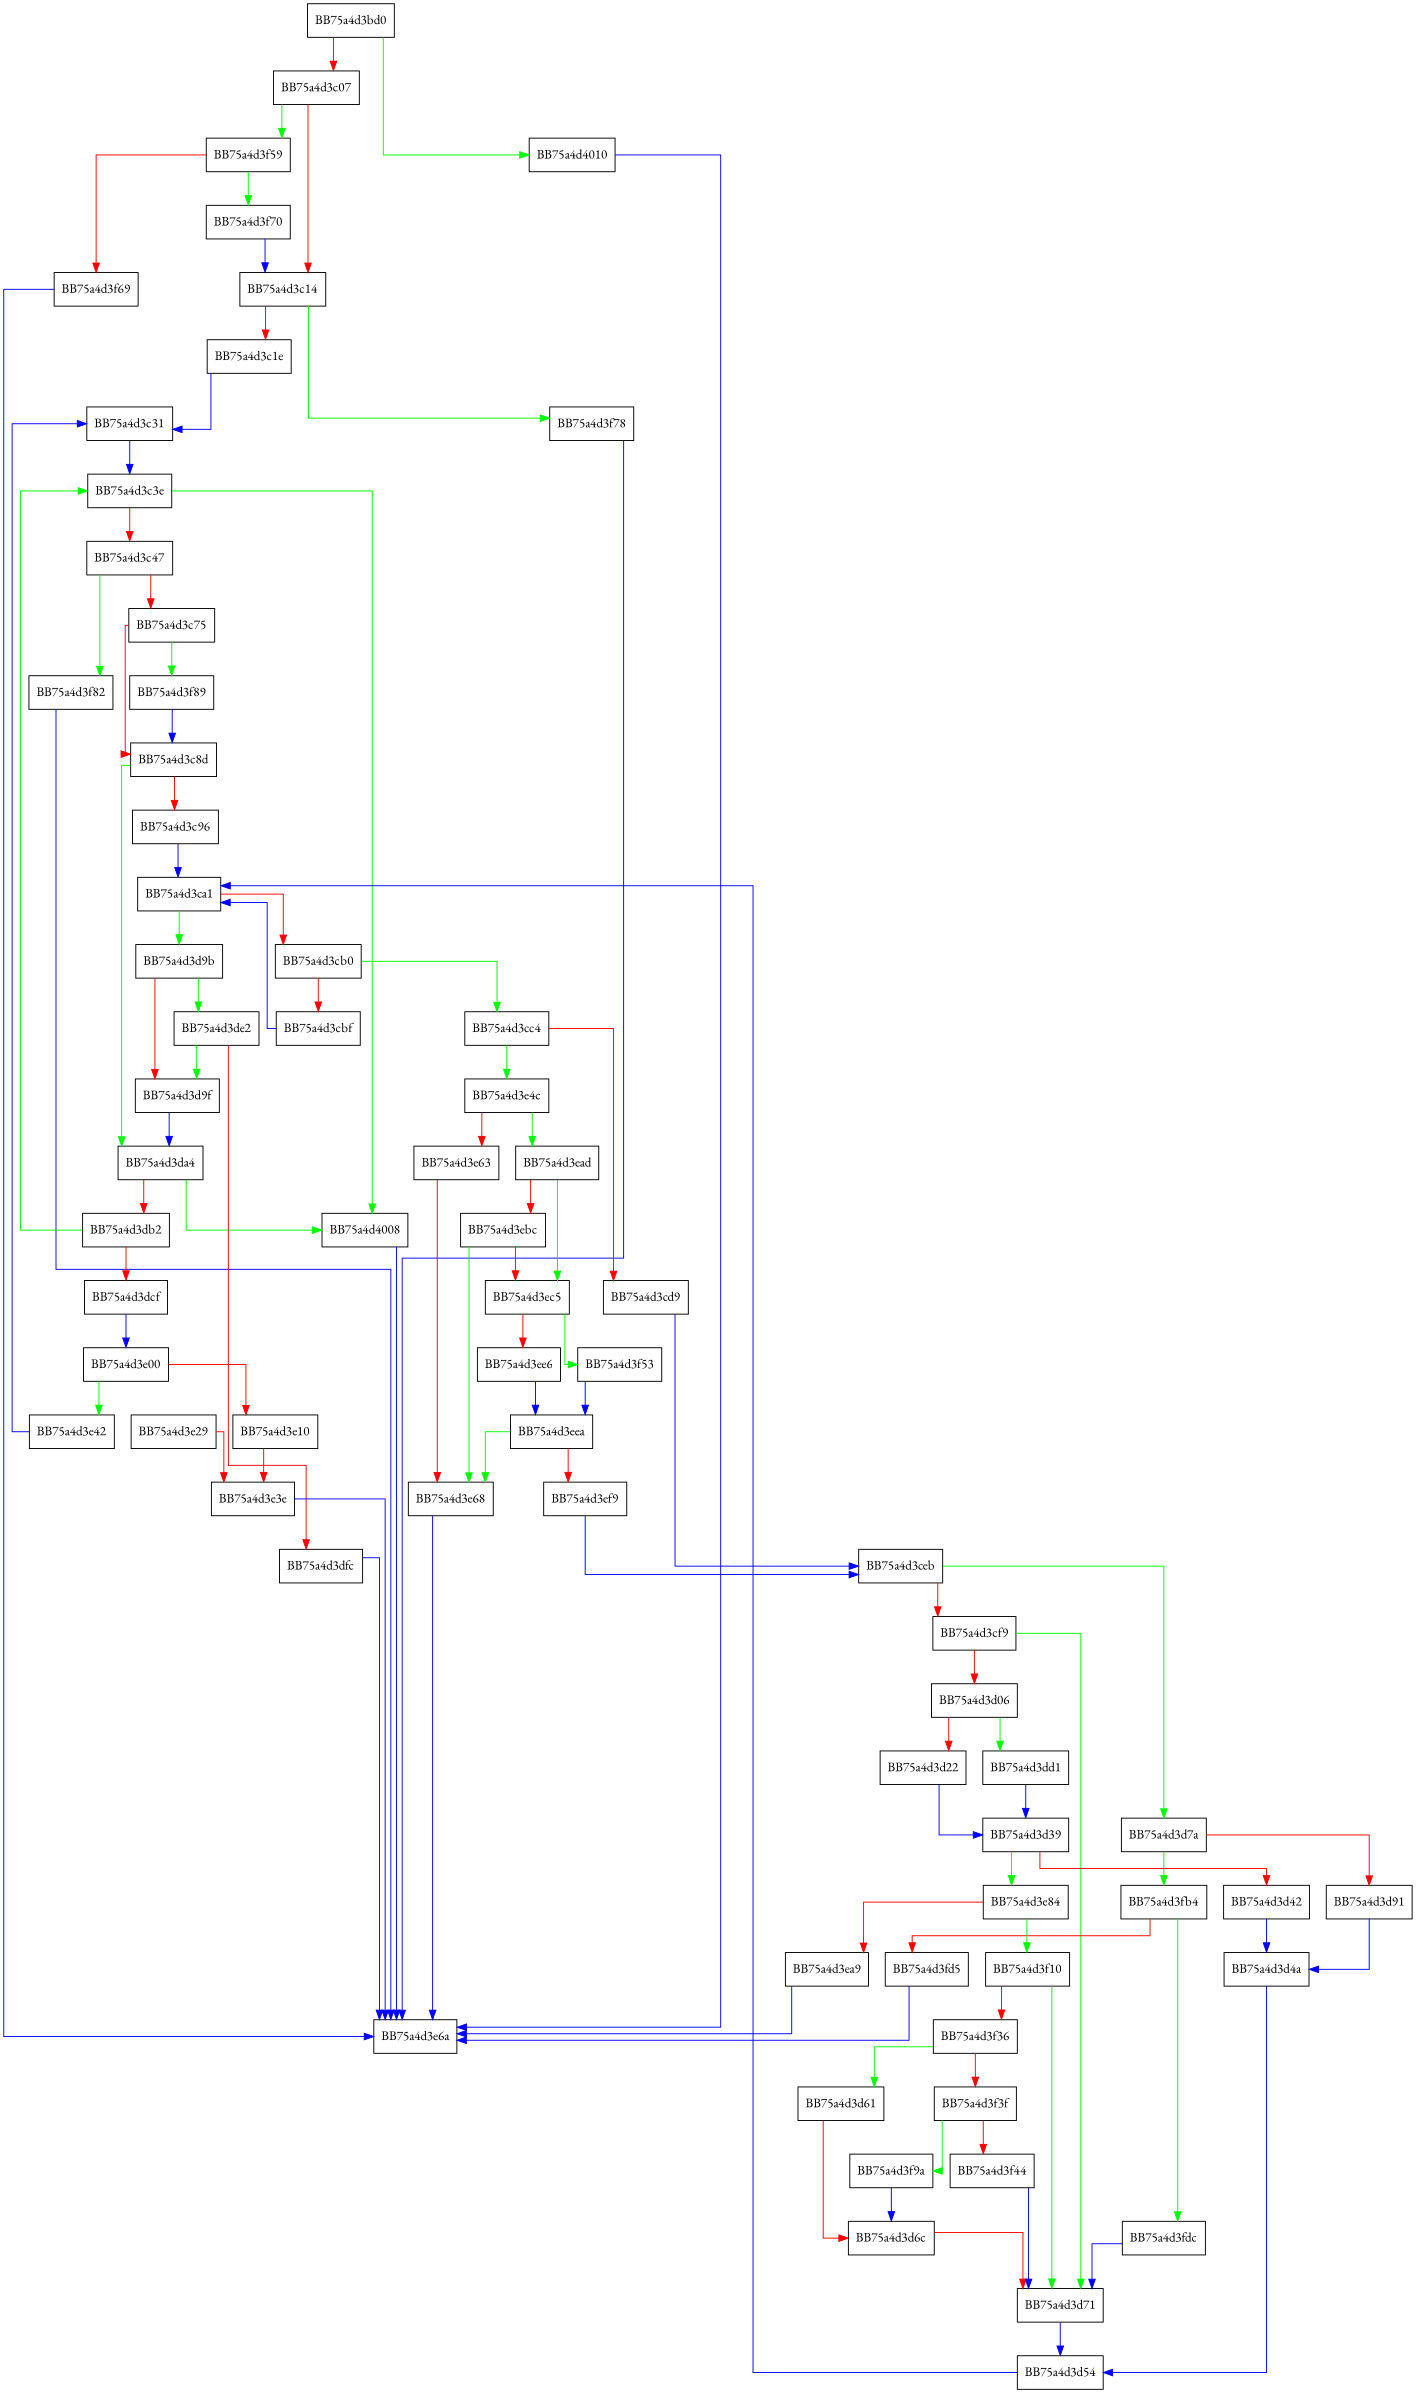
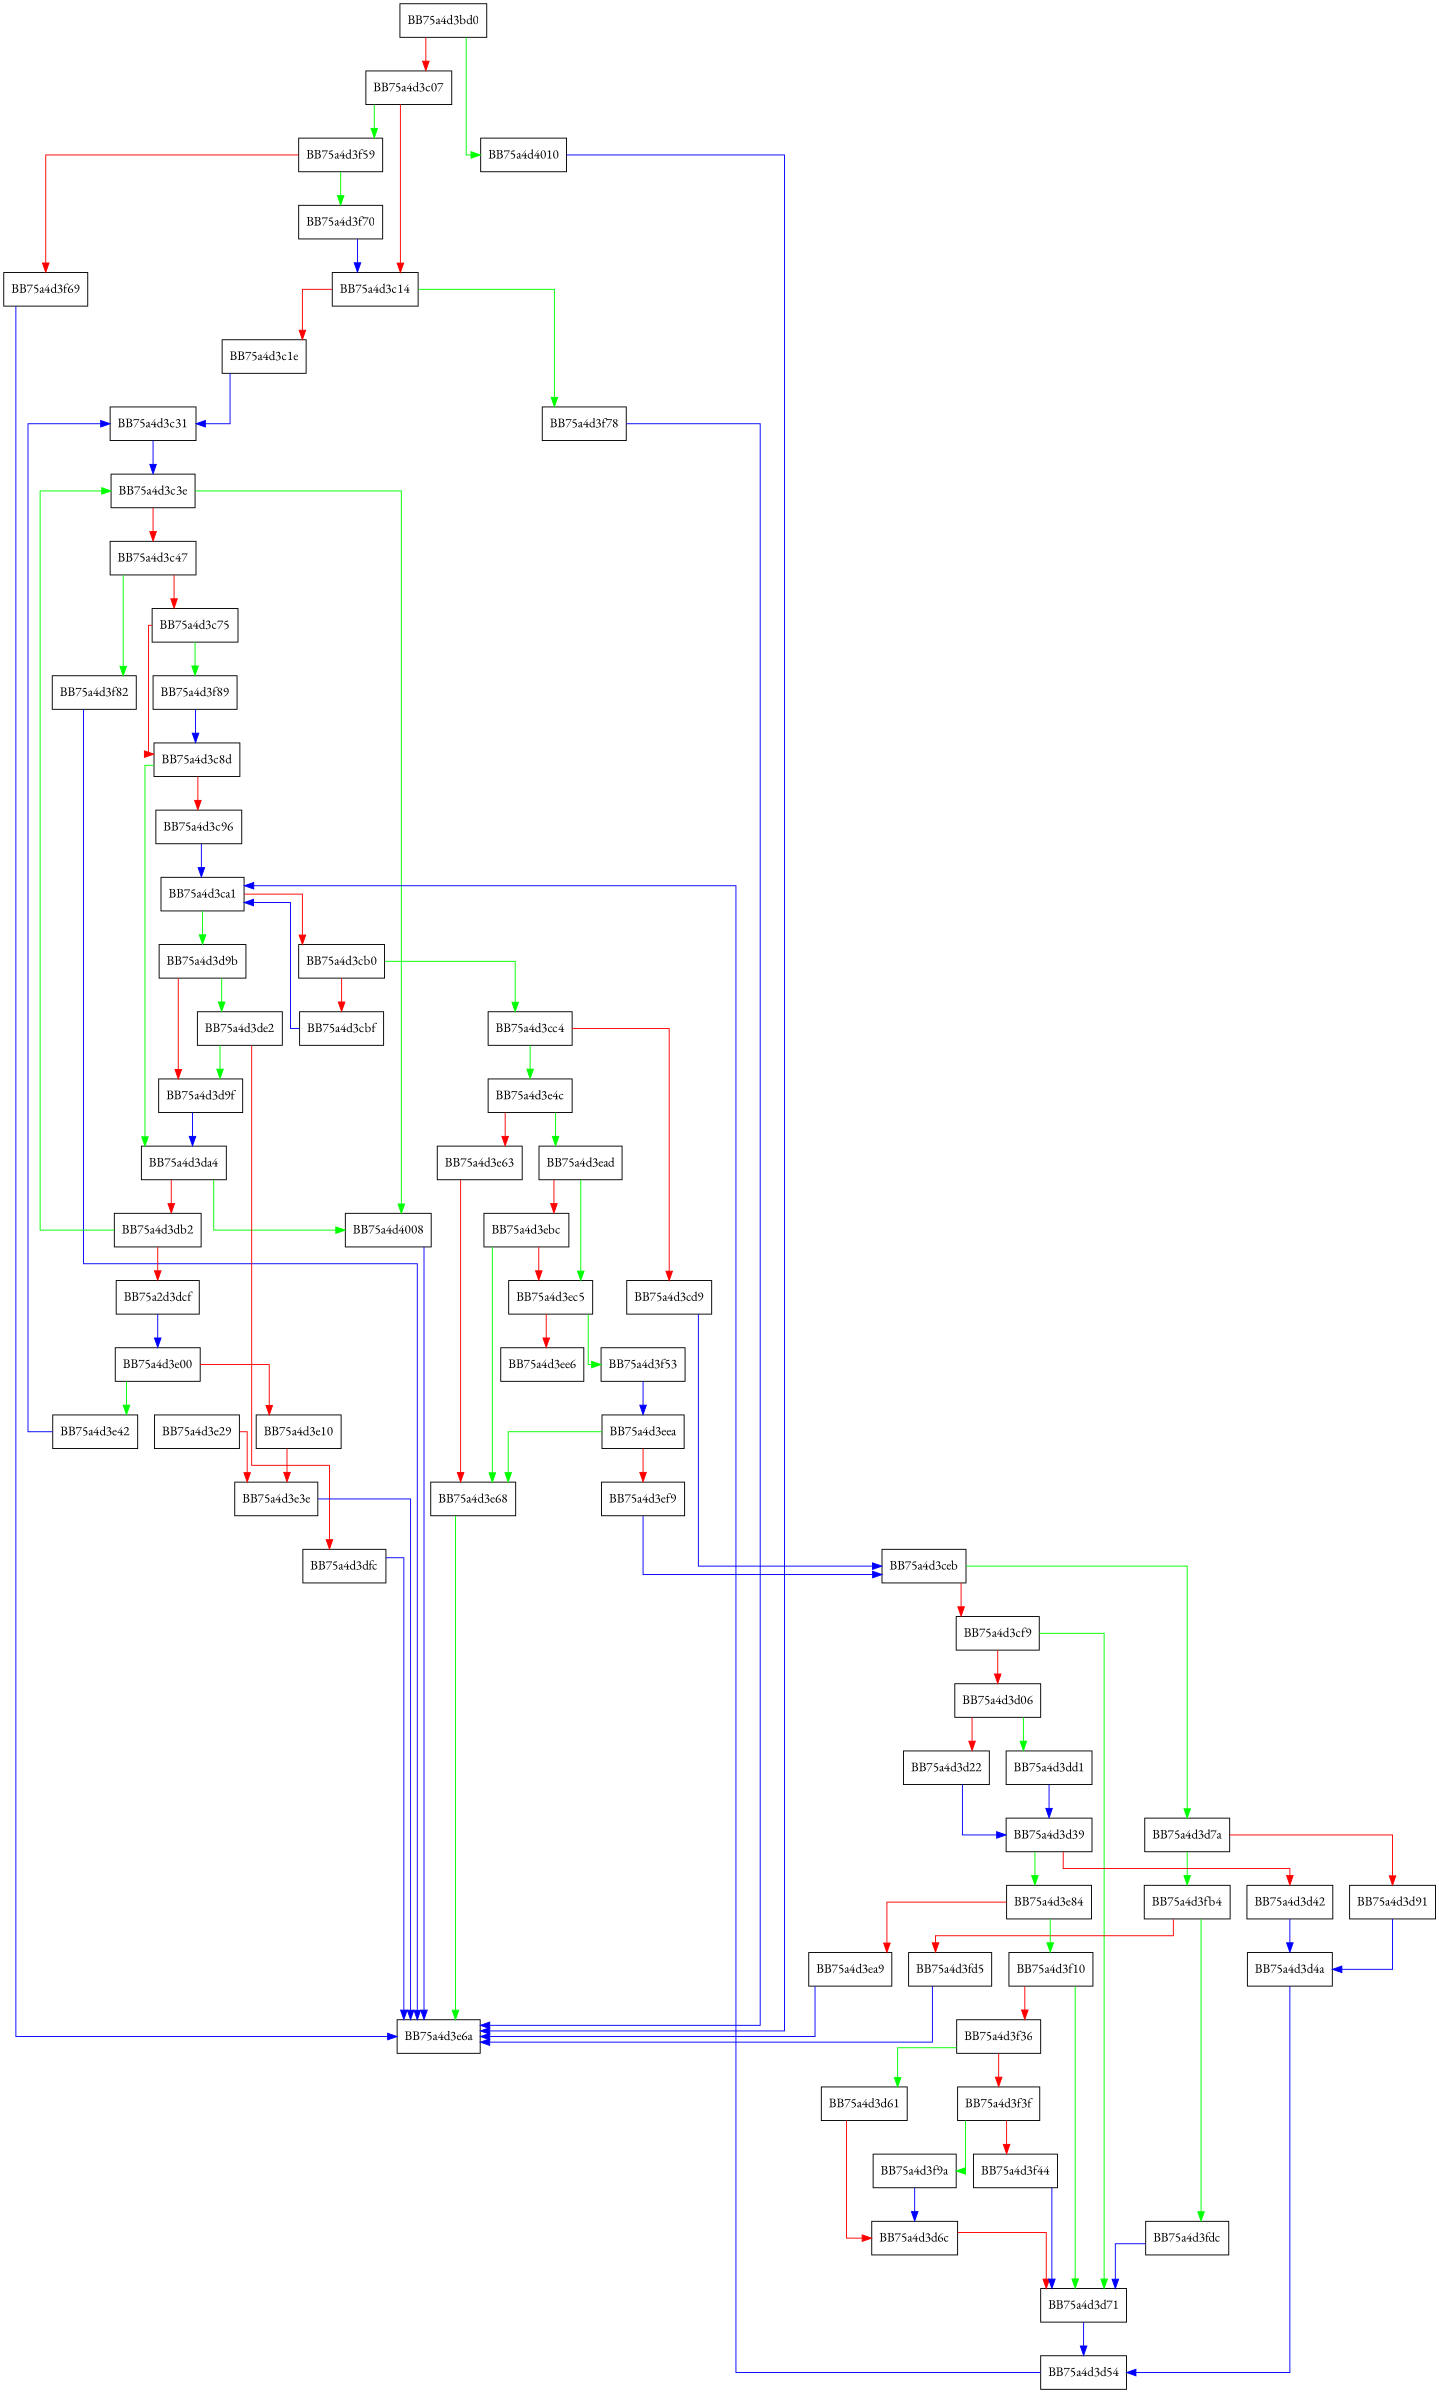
node "BB75a4d3dcf": label "BB75a4d3dcf" -> "BB75a2d3dcf"
edge "BB75a4d3ee6" -> "BB75a4d3eea": removed
edge "BB75a4d3e68" -> "BB75a4d3e6a": color blue -> green
